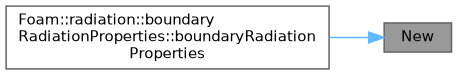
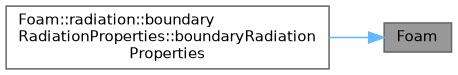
node "New": label "New" -> "Foam"
